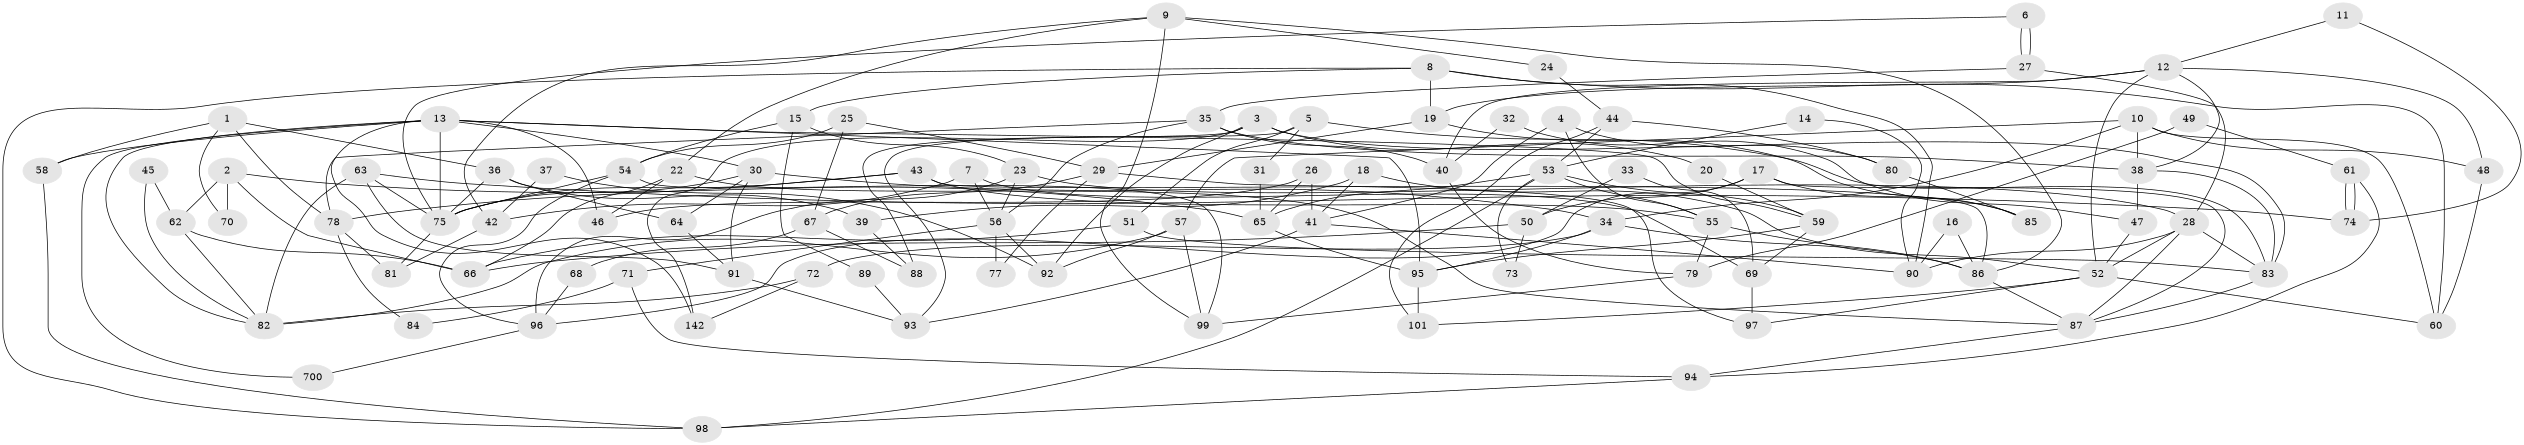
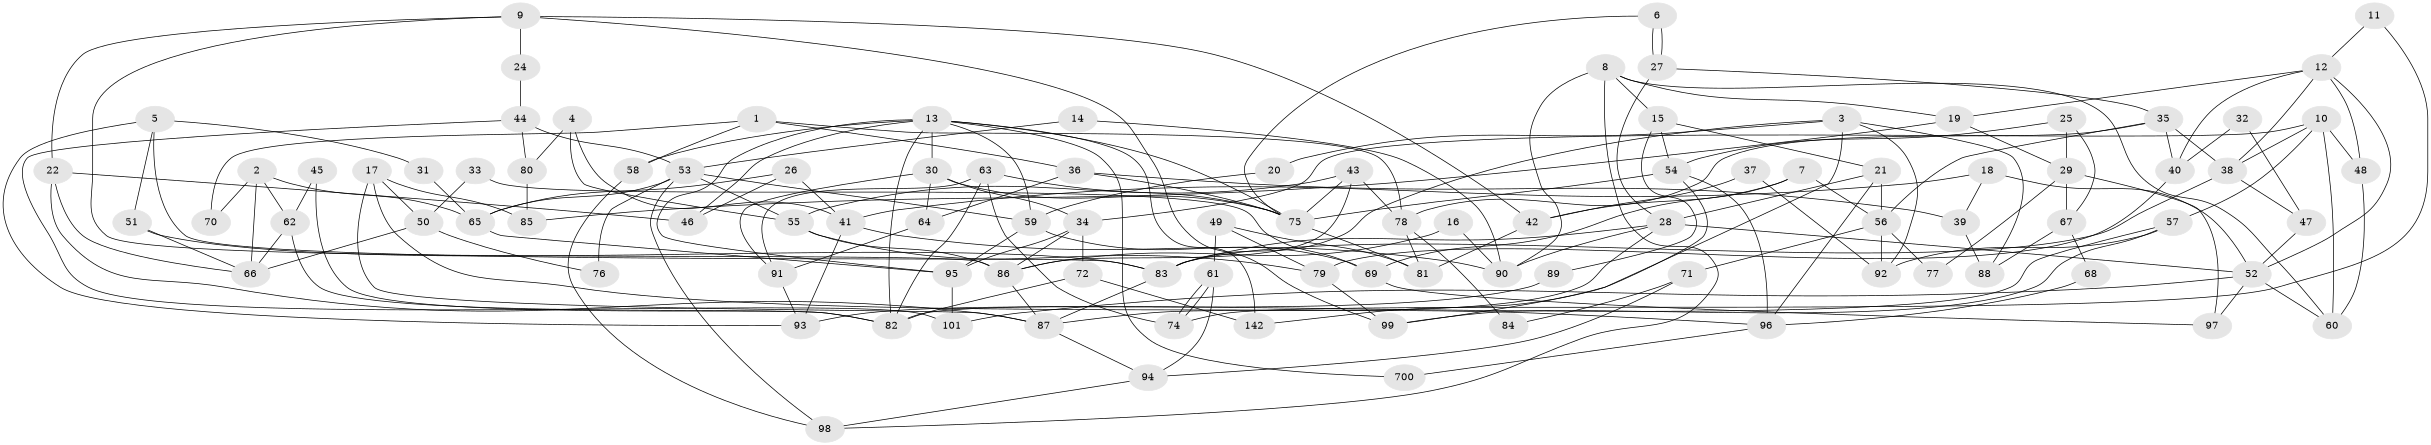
node "23": label "23" -> "21"
edge "49" -- "81": added
node "73": label "73" -> "76"
